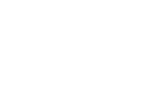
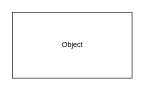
node "Object": added
